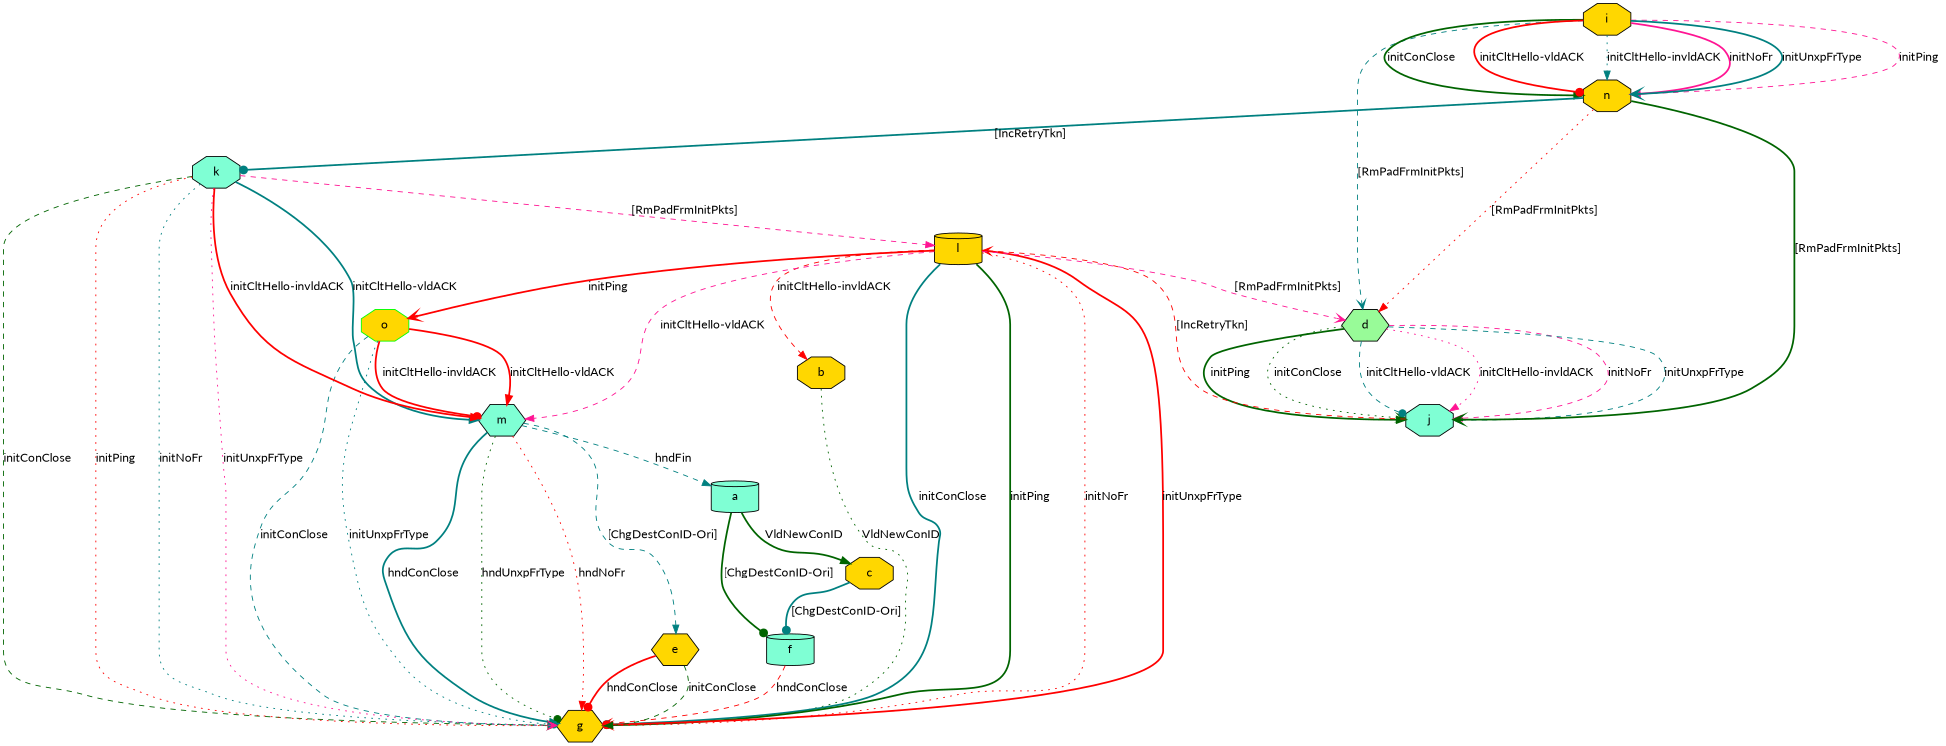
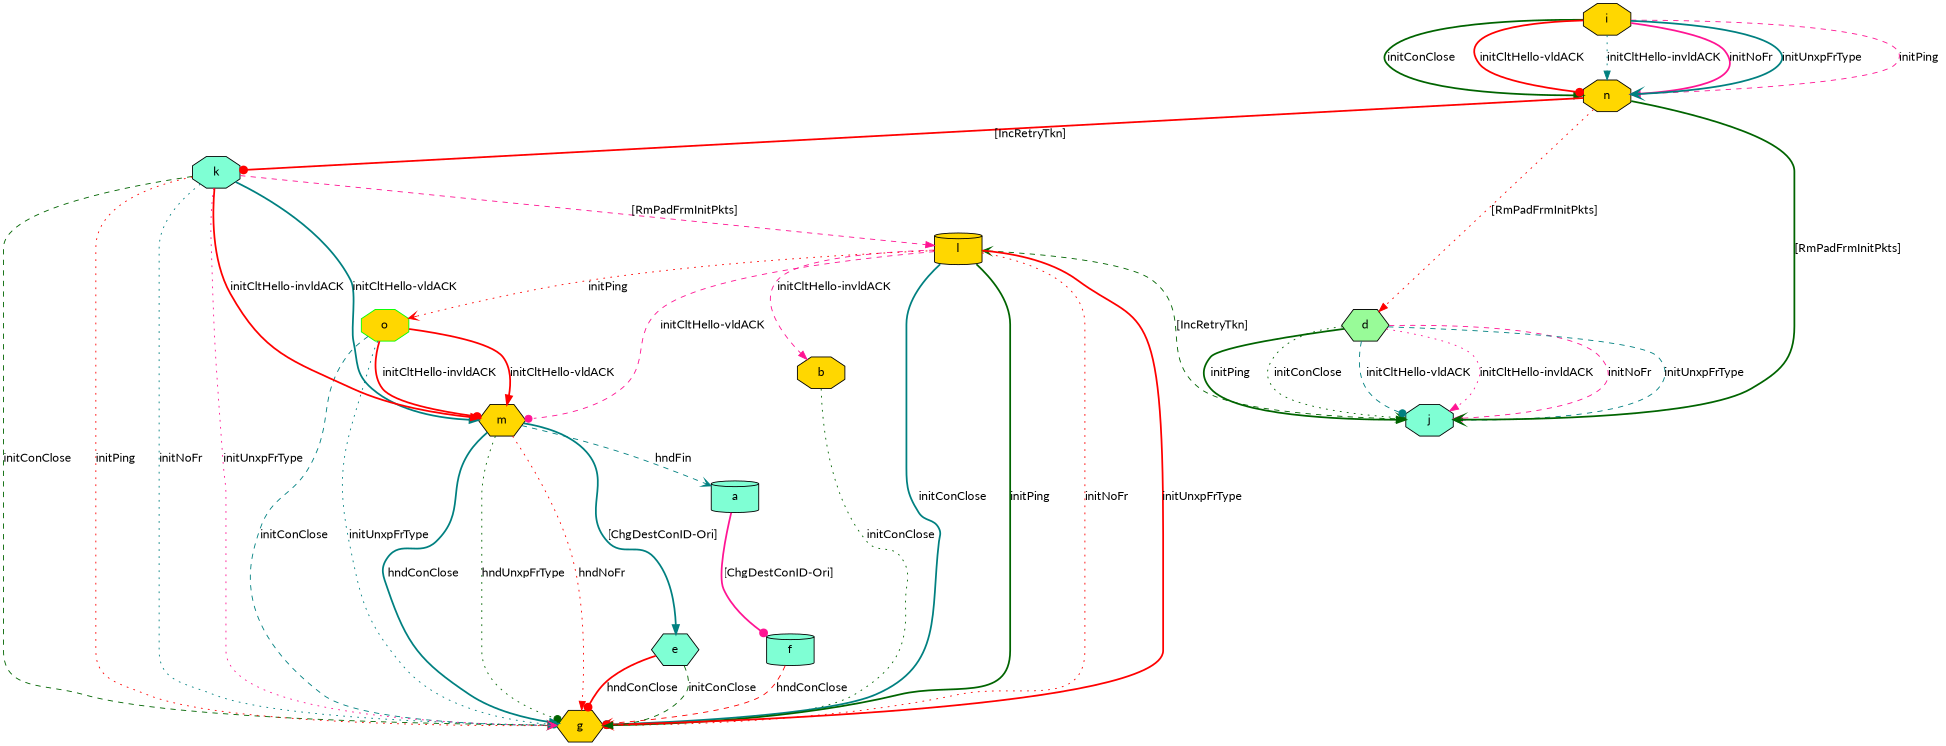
edge "i" -> "d": removed, label "[RmPadFrmInitPkts]"
edge "n" -> "k": color teal -> red
edge "l" -> "o": style bold -> dotted
edge "l" -> "d": removed, label "[RmPadFrmInitPkts]"
edge "l" -> "b": color red -> deeppink
edge "l" -> "m": arrowhead normal -> dot
edge "j" -> "l": color red -> darkgreen
node "m": fillcolor aquamarine -> gold
edge "m" -> "a": arrowhead normal -> vee
edge "m" -> "e": style dashed -> bold
edge "b" -> "g": label "VldNewConID " -> "initConClose "
node "c": removed
edge "a" -> "f": color darkgreen -> deeppink
node "e": fillcolor gold -> aquamarine
